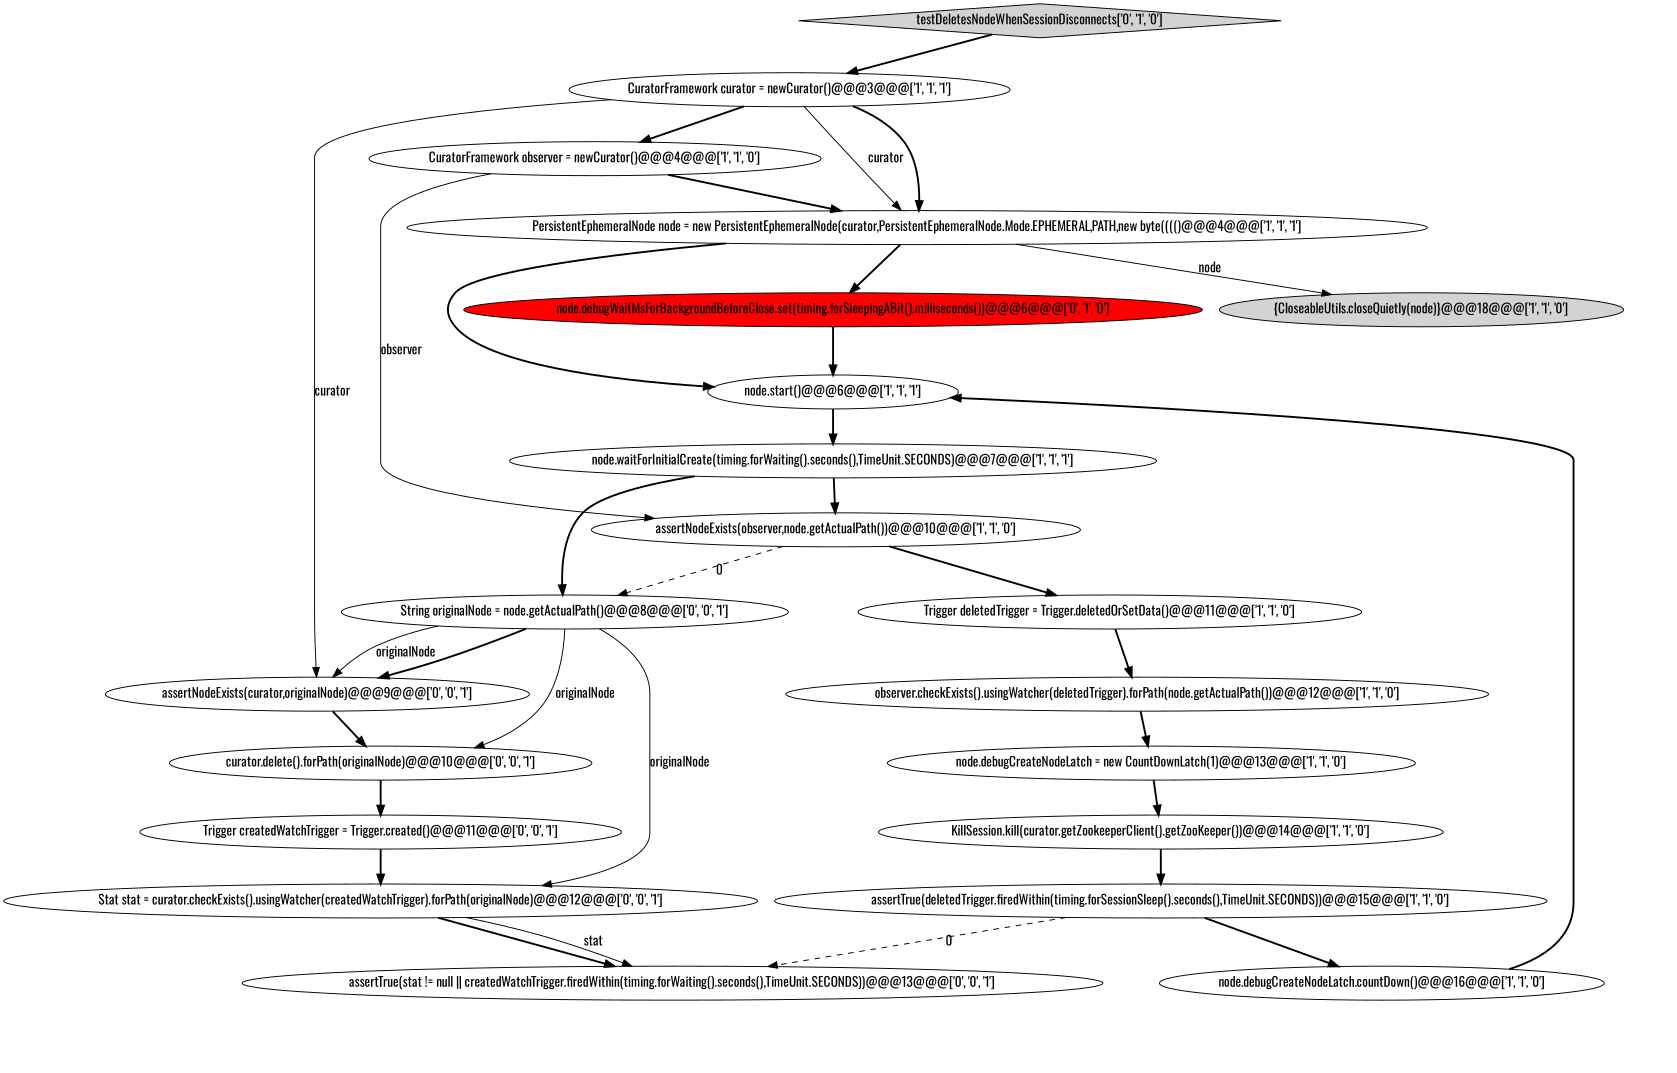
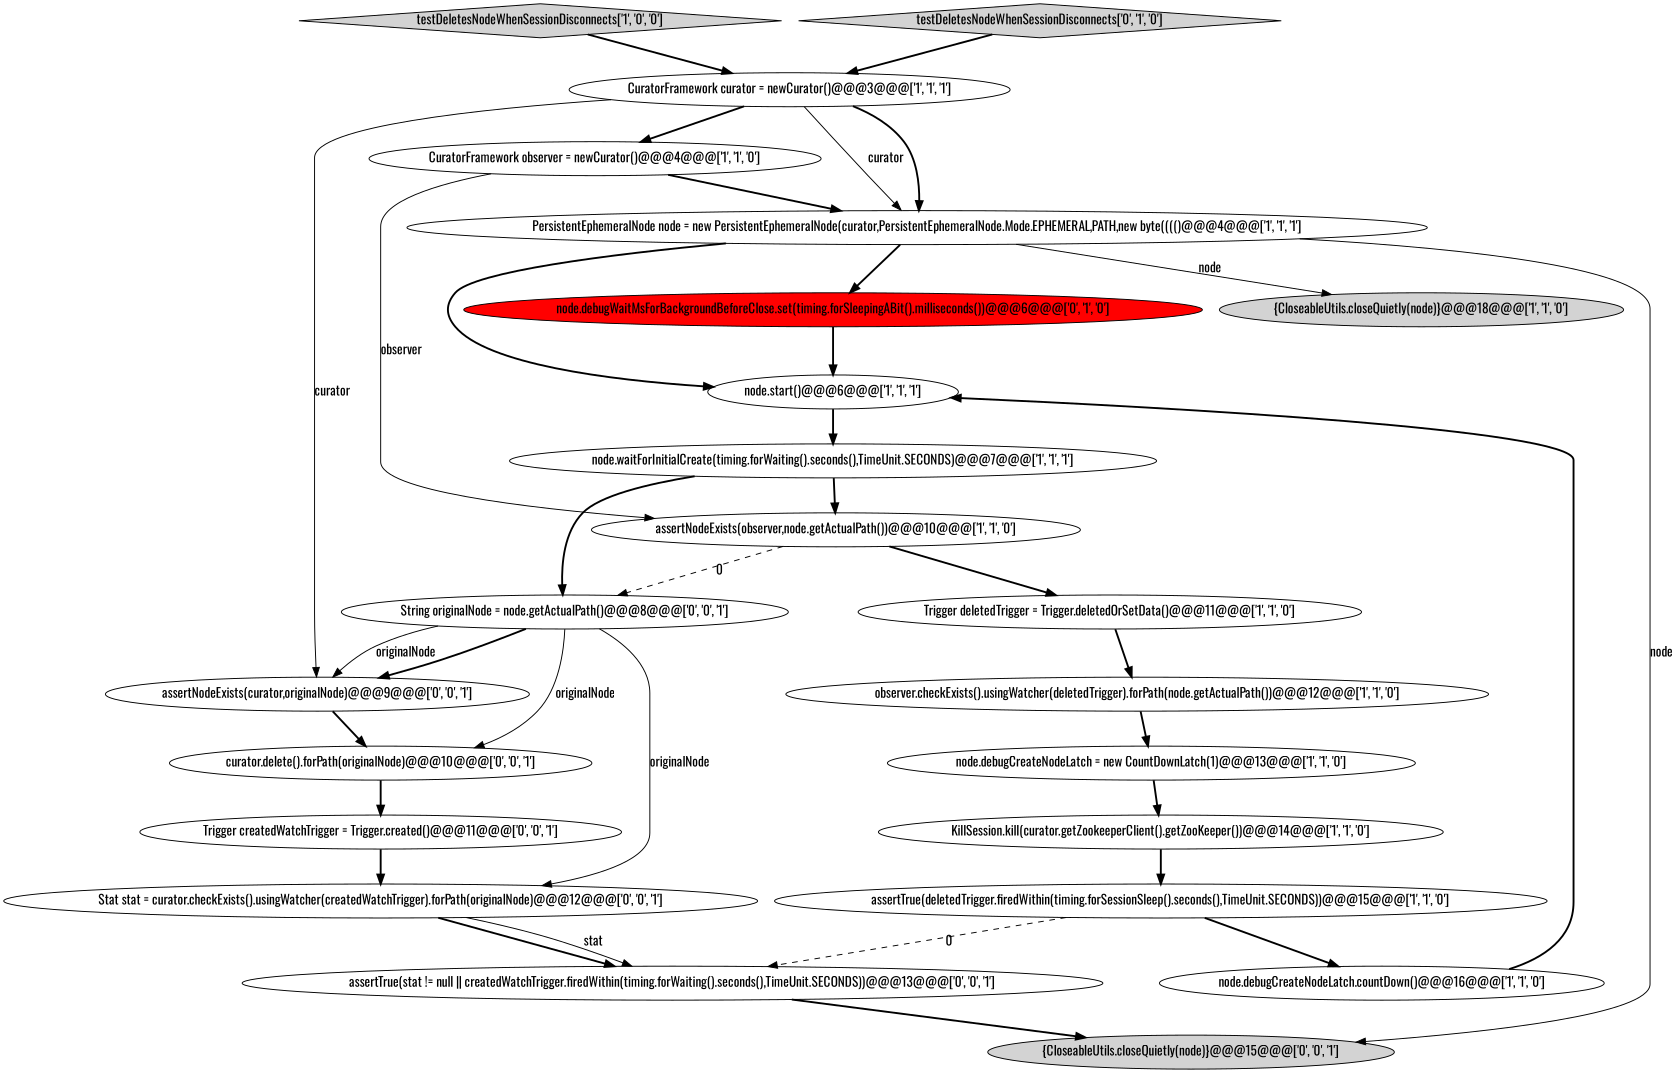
node "testDeletesNodeWhenSessionDisconnects['1', '0', '0']": added
node "{CloseableUtils.closeQuietly(node)}@@@15@@@['0', '0', '1']": added
